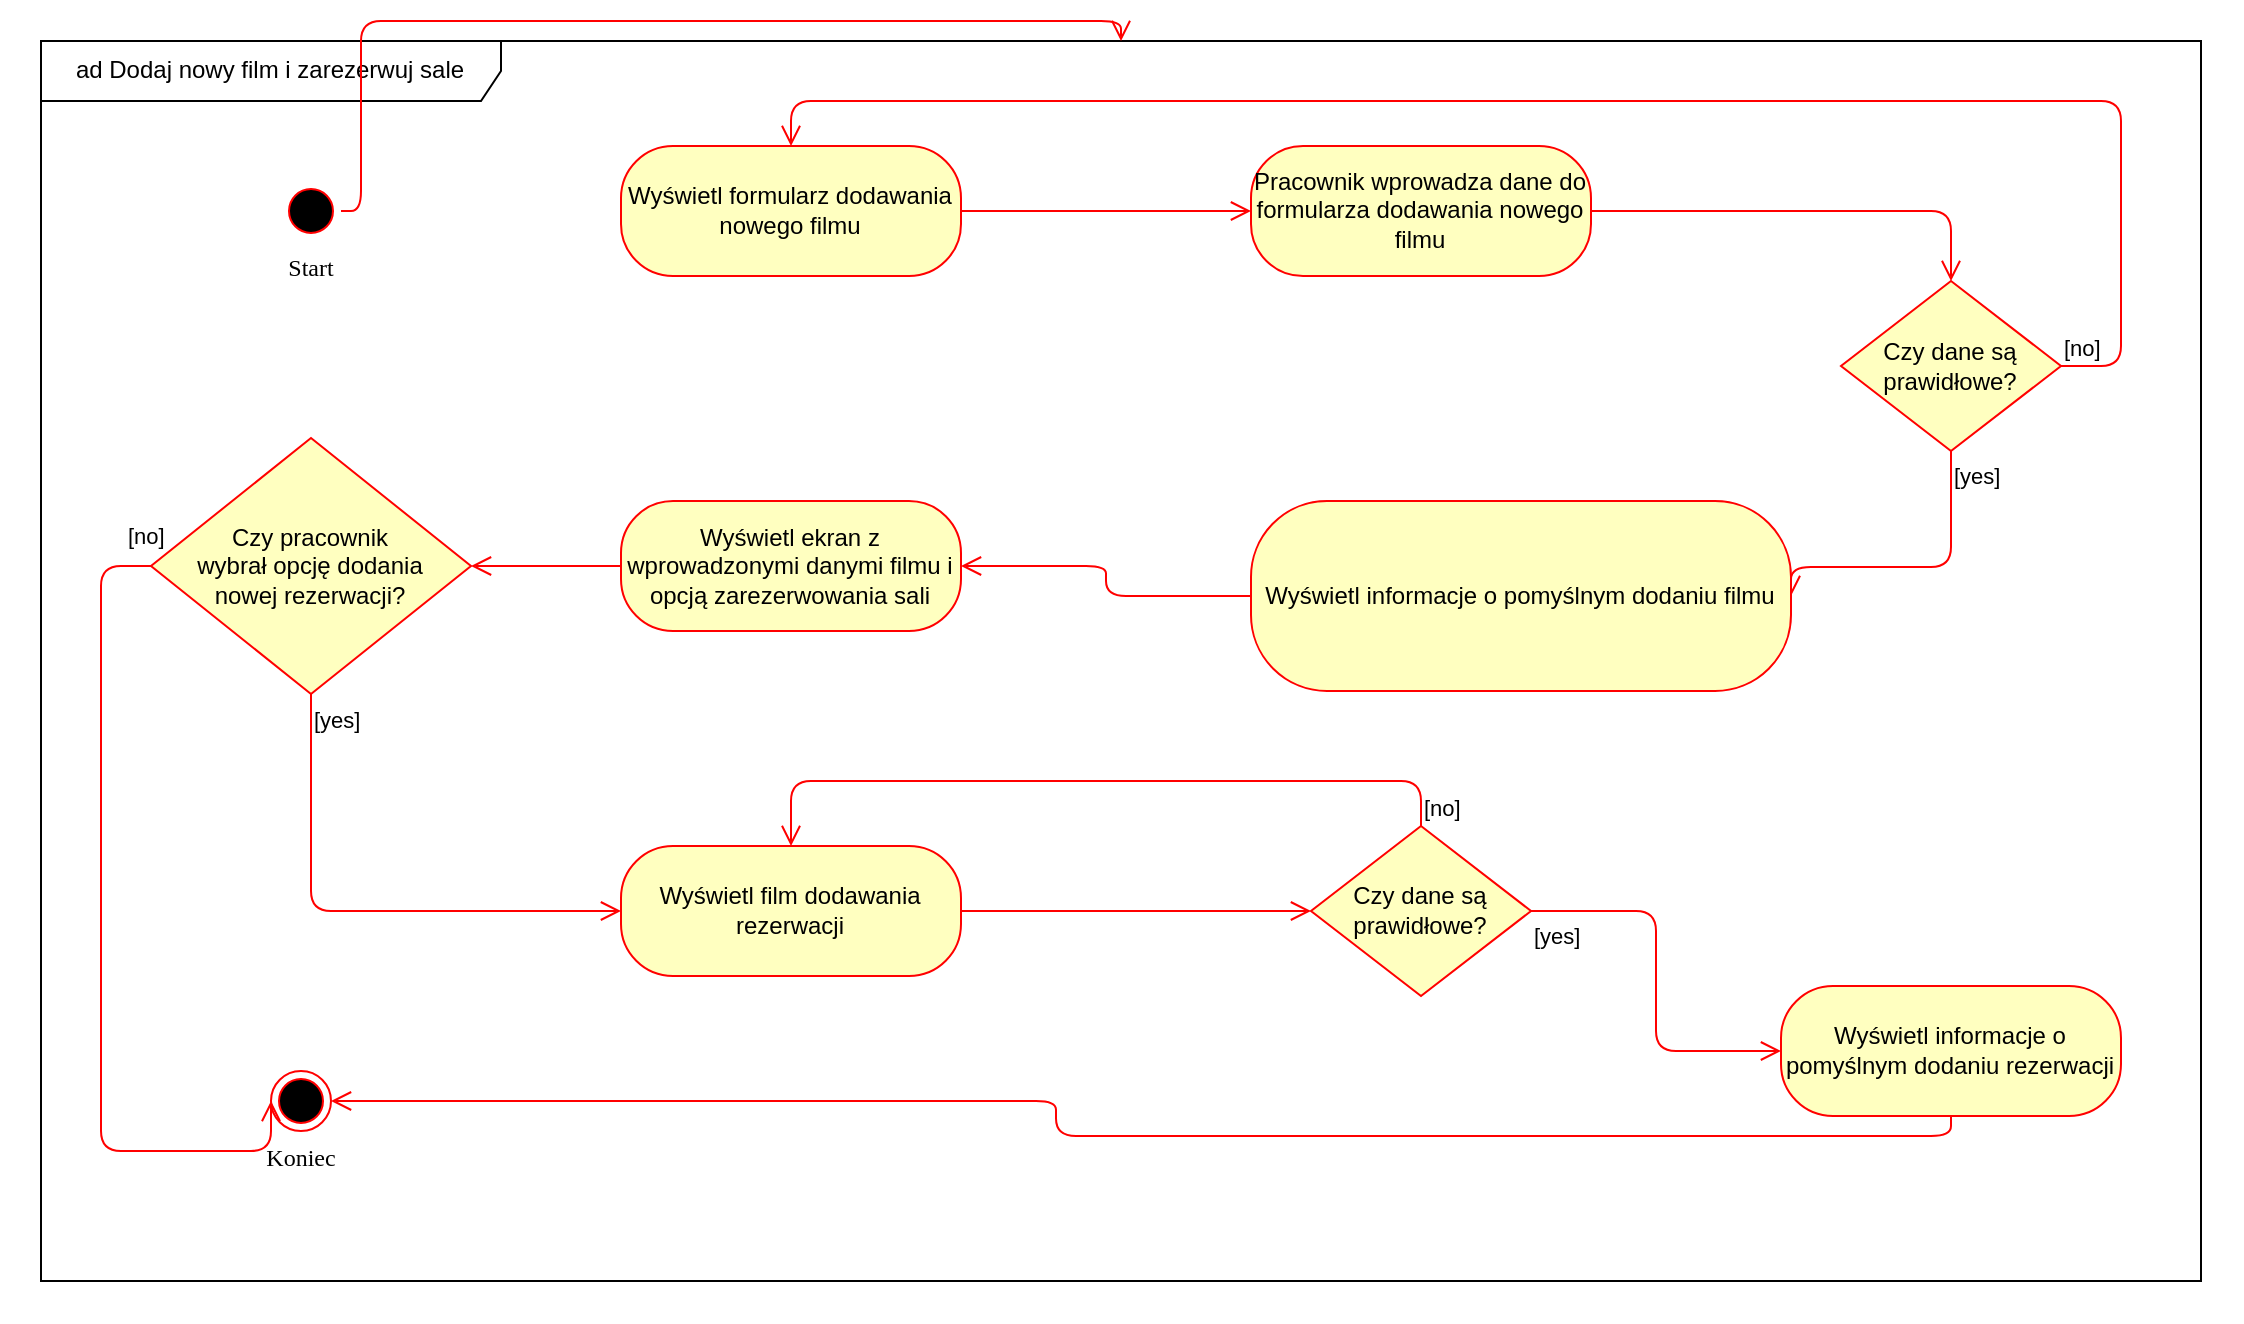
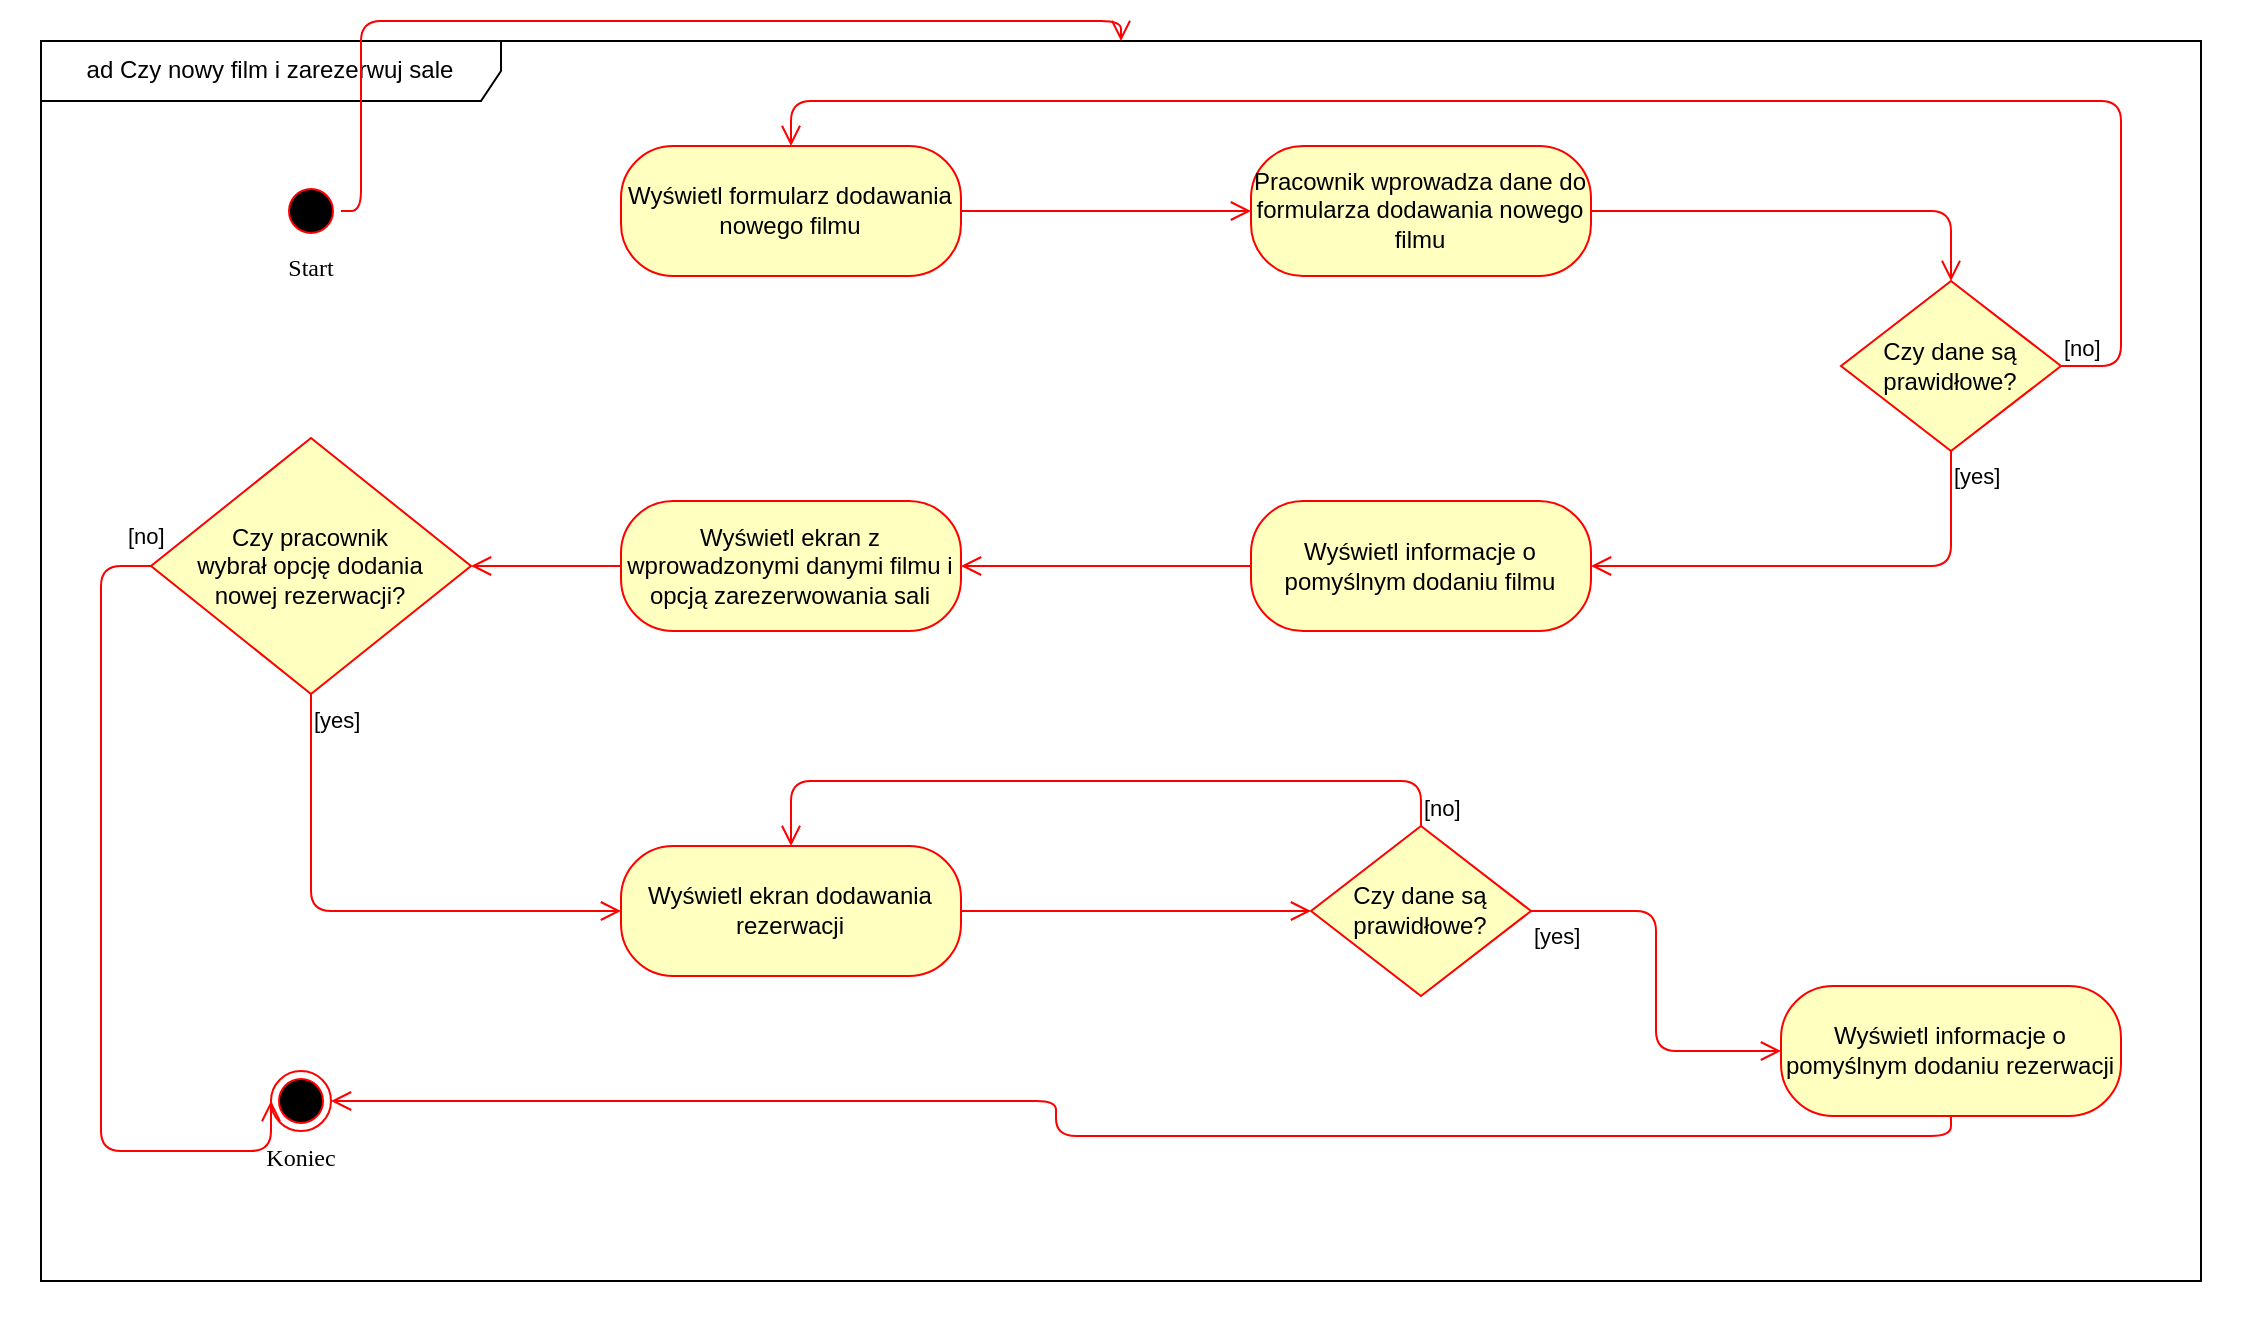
node "ad Dodaj nowy film i zarezerwuj sale": label "ad Dodaj nowy film i zarezerwuj sale" -> "ad Czy nowy film i zarezerwuj sale"
node "Wyświetl informacje o pomyślnym dodaniu filmu": size 540x190 -> 340x130
node "Wyświetl film dodawania rezerwacji": label "Wyświetl film dodawania rezerwacji" -> "Wyświetl ekran dodawania rezerwacji"
